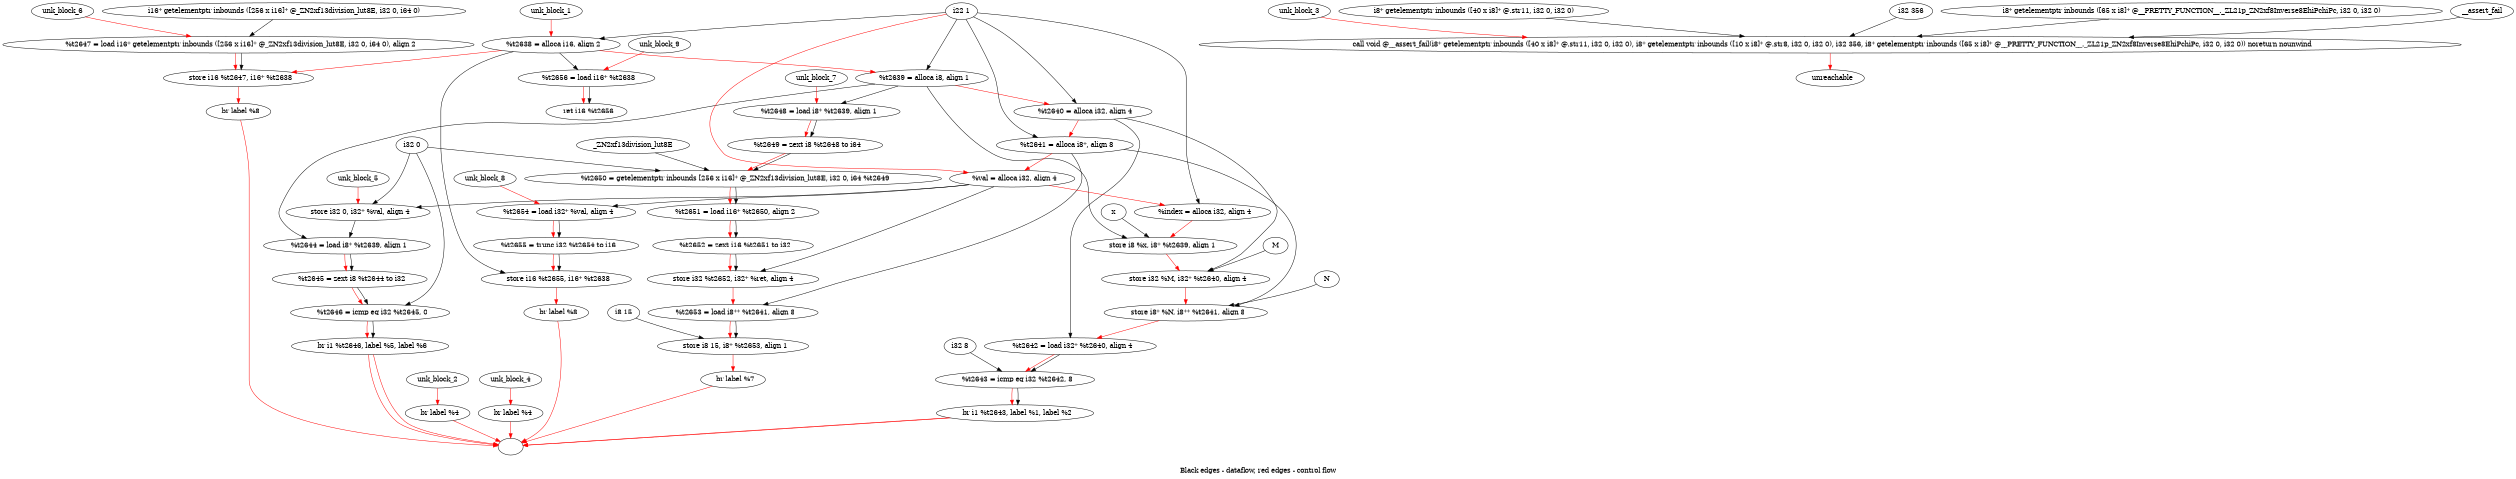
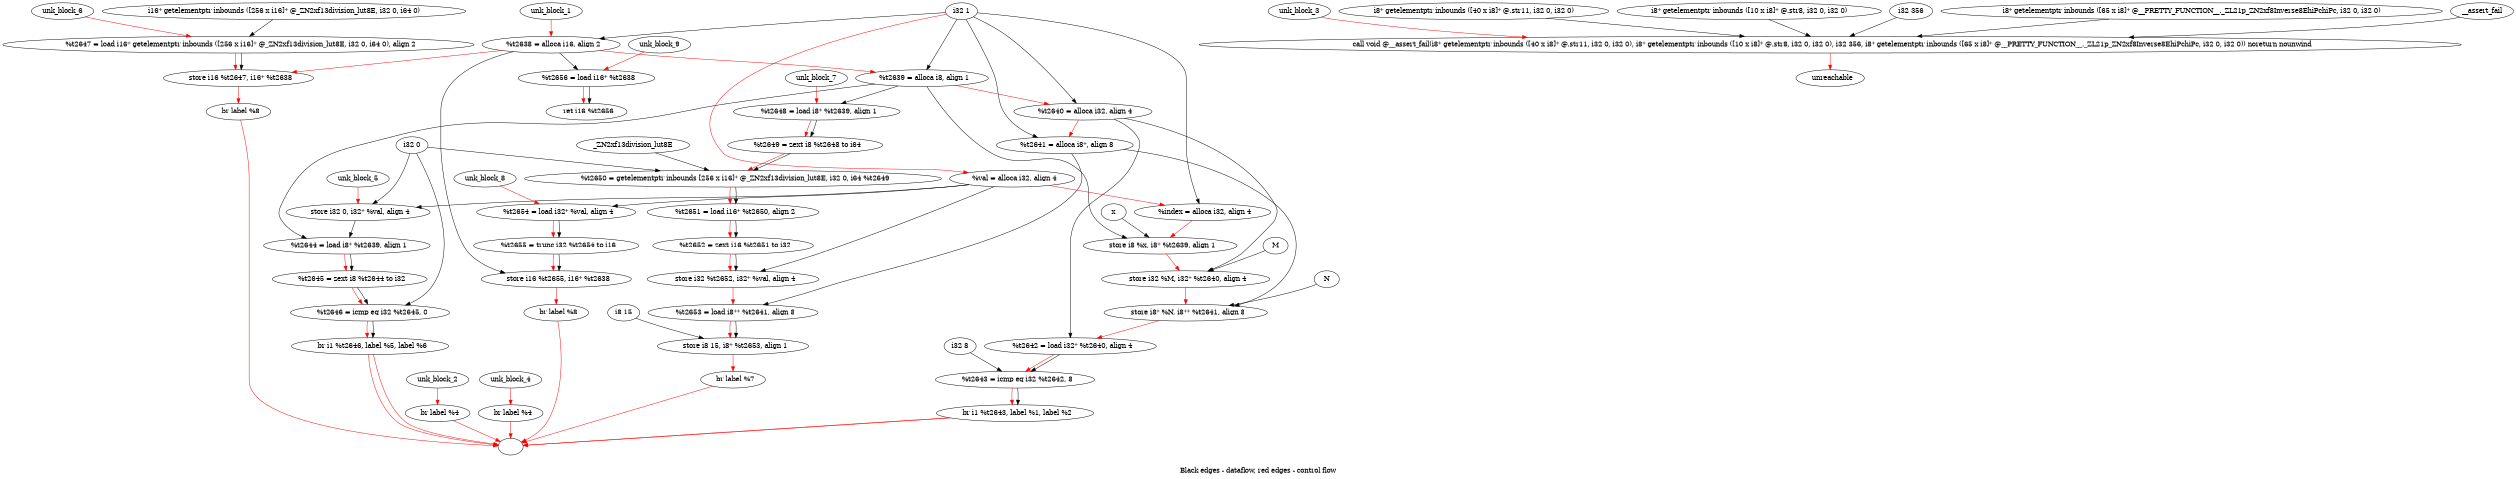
node "i22 1": label "i22 1" -> "i32 1"
node "i8* getelementptr inbounds ([10 x i8]* @.str8, i32 0, i32 0)": added
edge "%t2641 = alloca i8*, align 8" -> "%val = alloca i32, align 4": removed
node "store i32 %t2652, i32* %ret, align 4": label "store i32 %t2652, i32* %ret, align 4" -> "store i32 %t2652, i32* %val, align 4"
